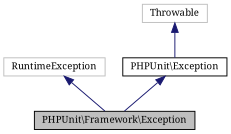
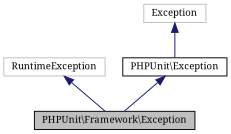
node "Throwable": label "Throwable" -> "Exception"
